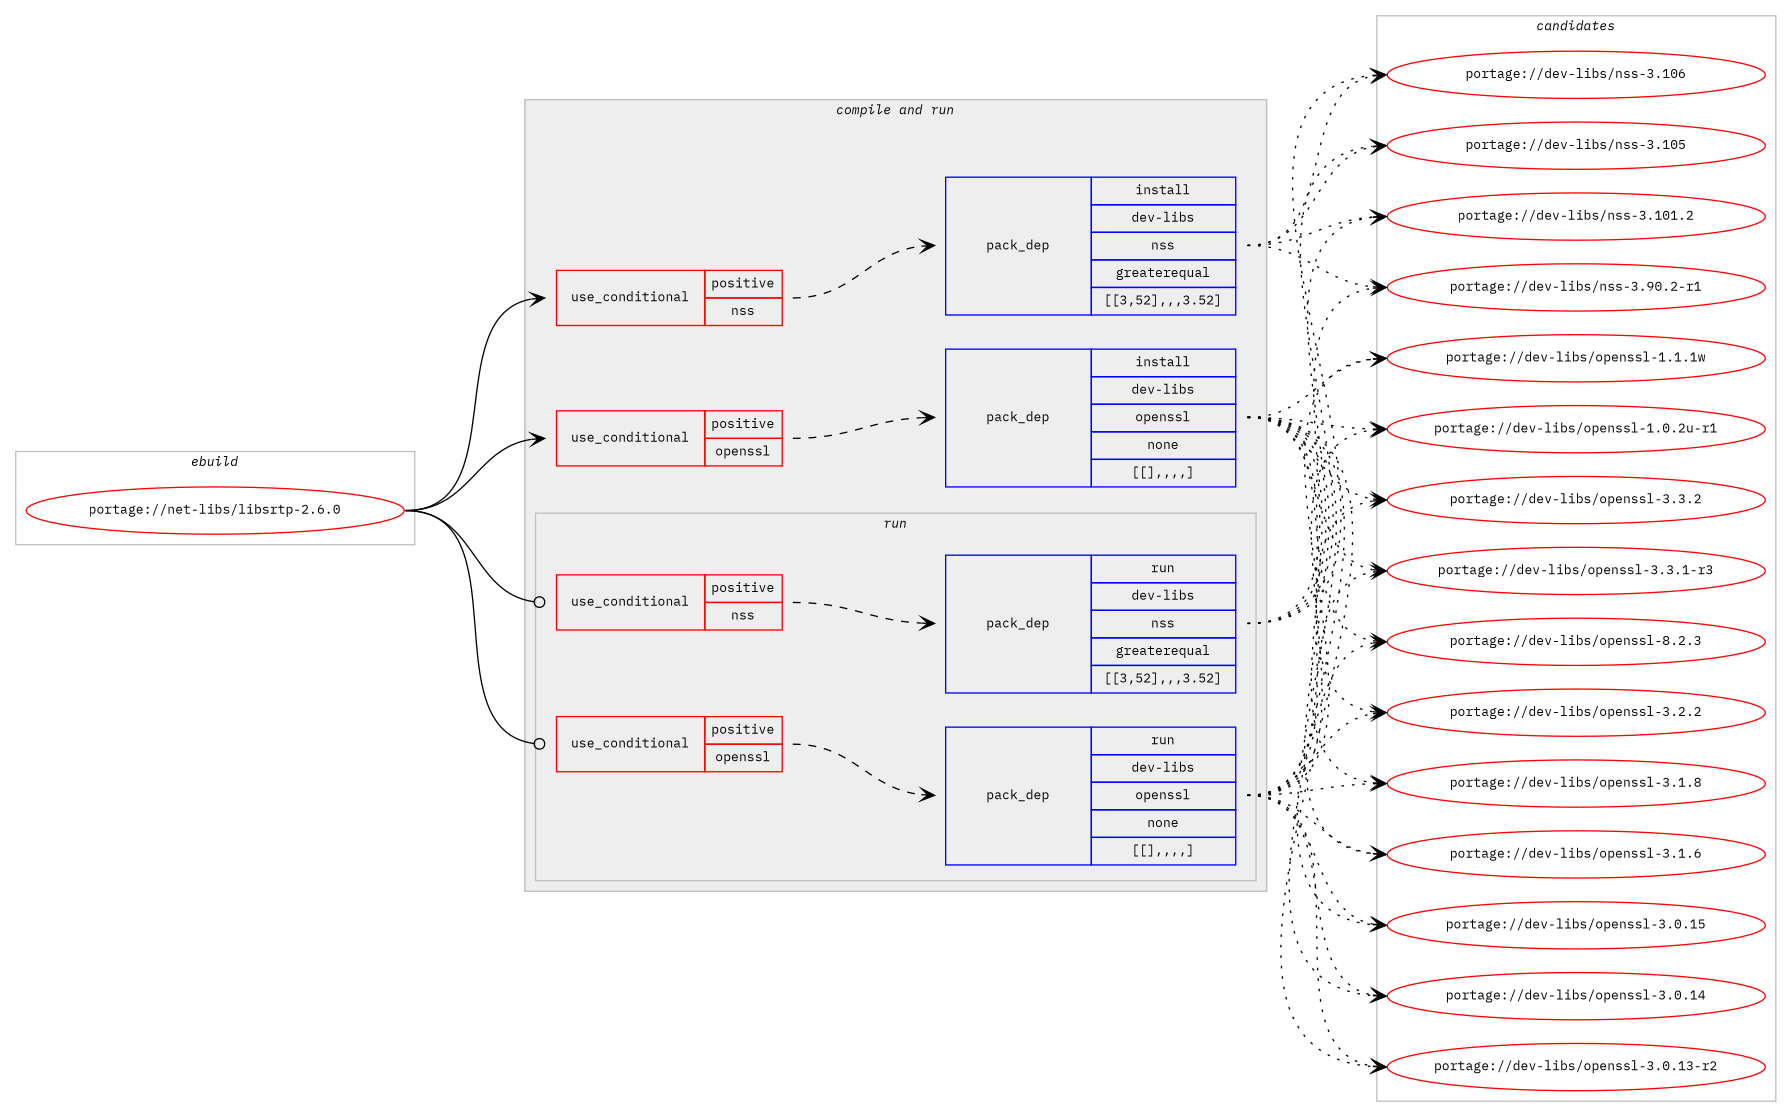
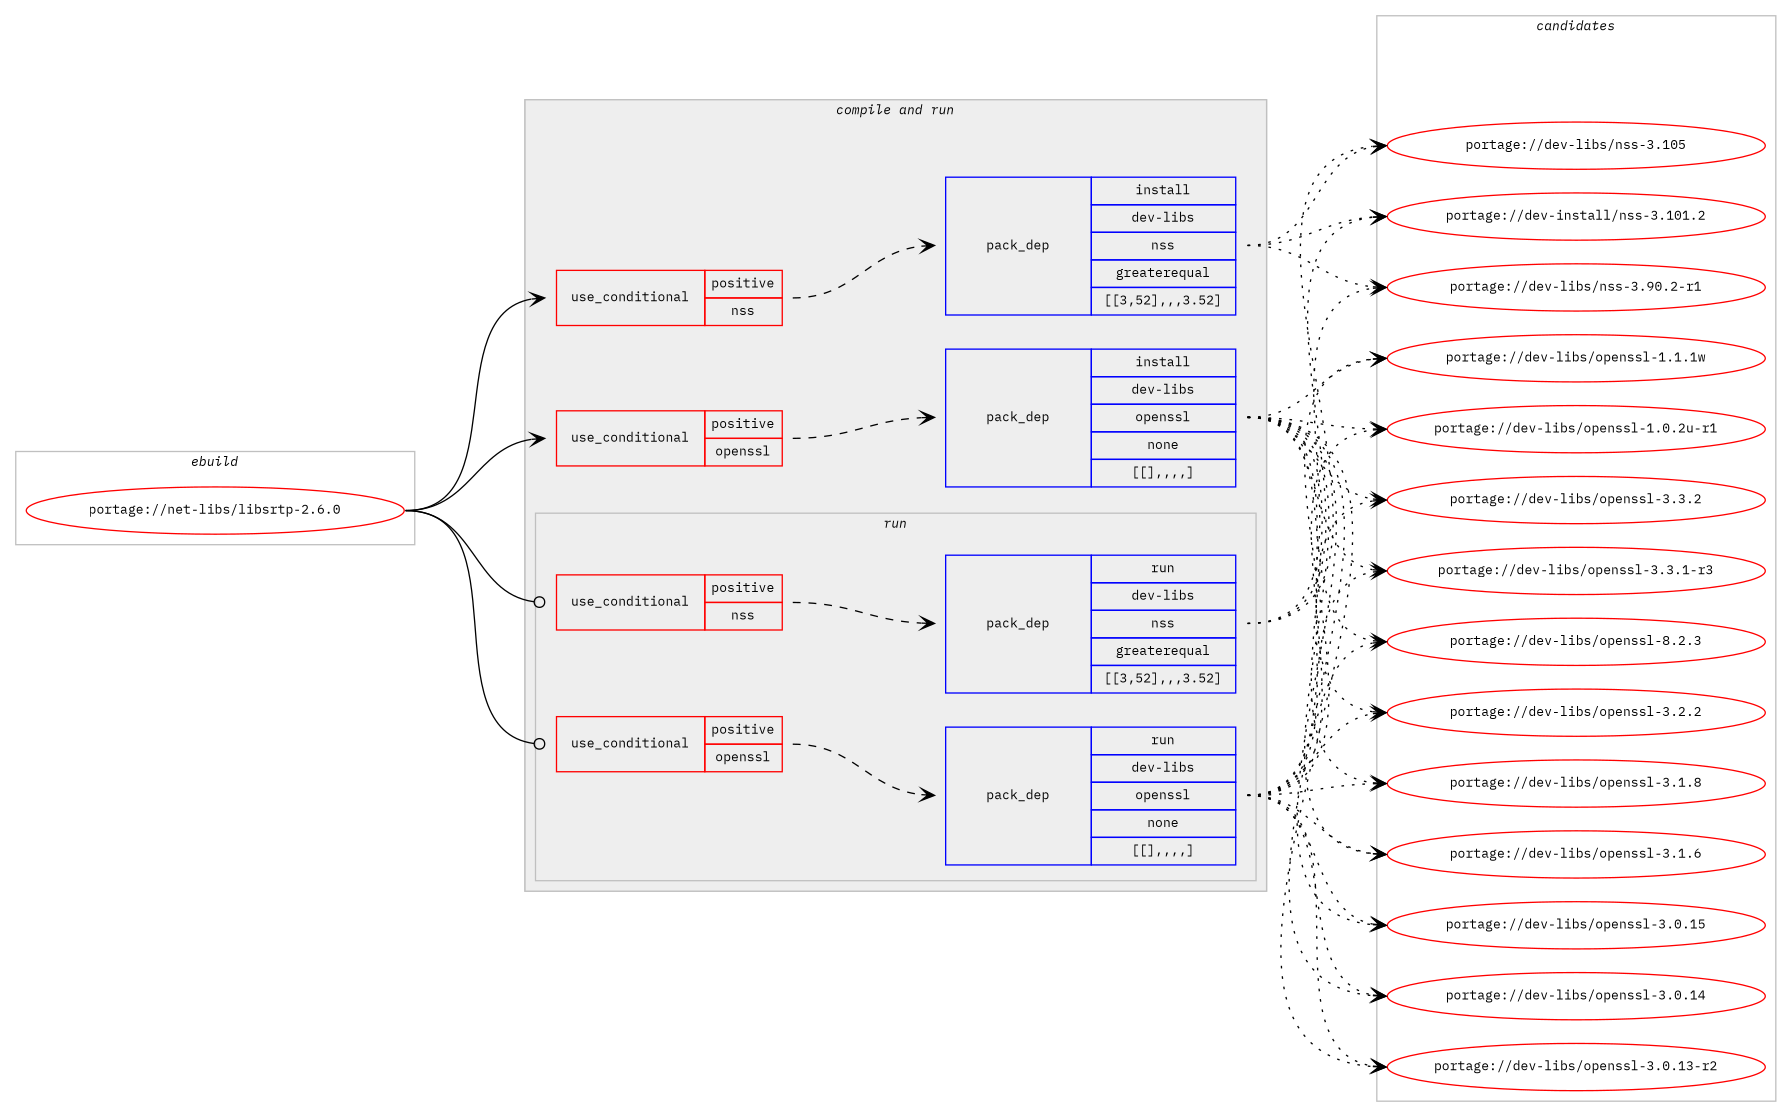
node "portage://dev-libs/nss-3.106": removed
node "portage://dev-libs/nss-3.101.2": label "portage://dev-libs/nss-3.101.2" -> "portage://dev-install/nss-3.101.2"
